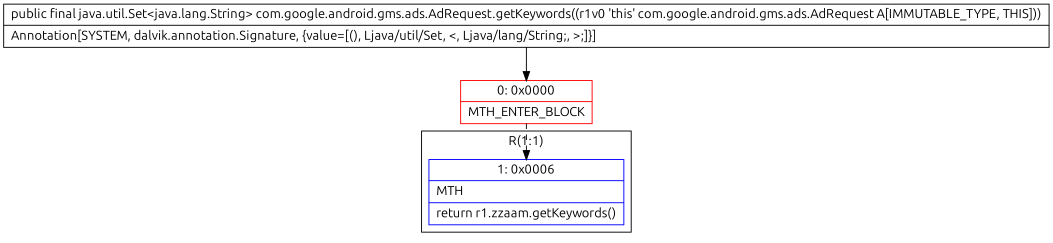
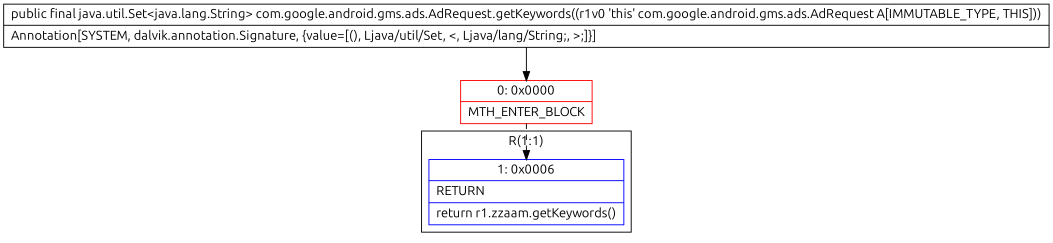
node "1: 0x0006": text "MTH" -> "RETURN"
